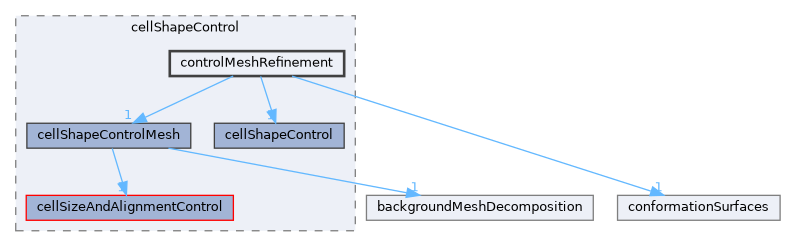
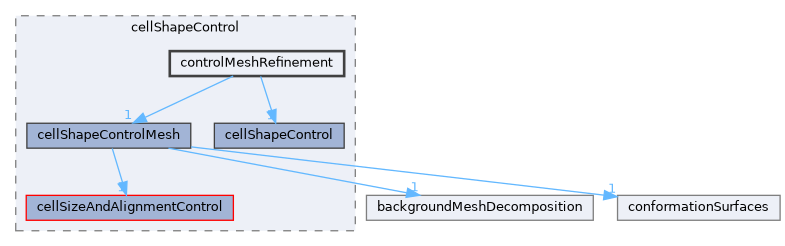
edge "controlMeshRefinement" -> "conformationSurfaces": now "cellShapeControlMesh" -> "conformationSurfaces"
